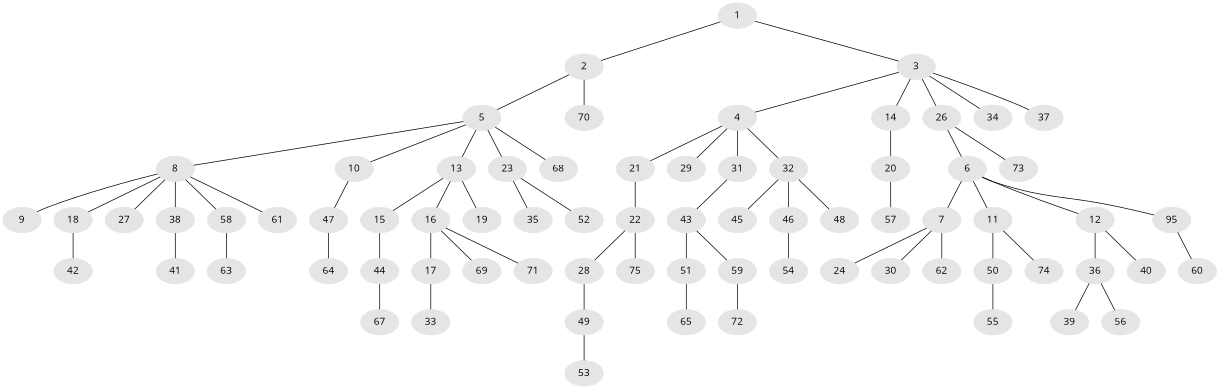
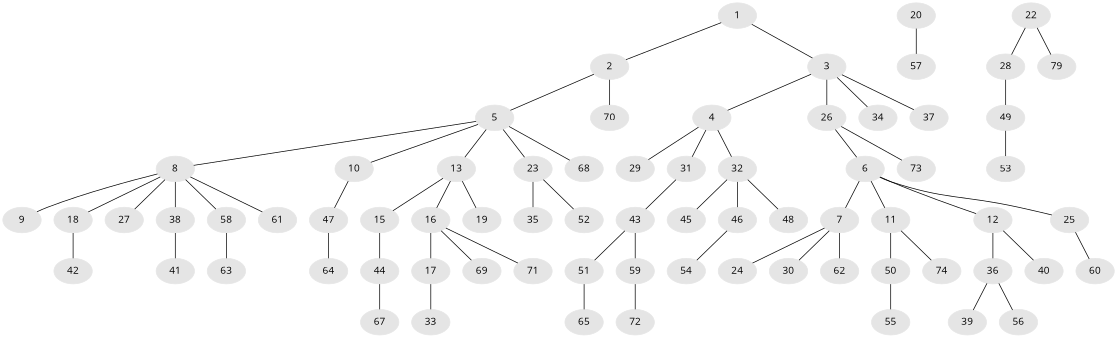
node "14": removed
node "21": removed
node "95": label "95" -> "25"
node "75": label "75" -> "79"
